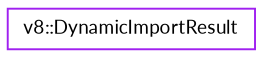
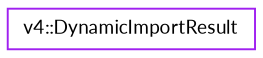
node "v8::DynamicImportResult": label "v8::DynamicImportResult" -> "v4::DynamicImportResult"
